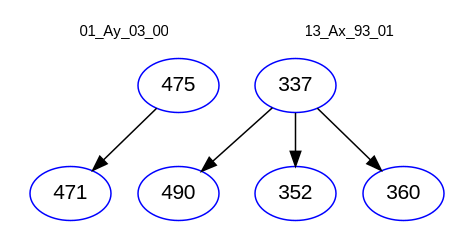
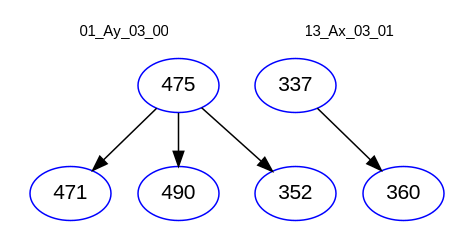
cluster "13_Ax_93_01": label "13_Ax_93_01" -> "13_Ax_03_01"
edge "337" -> "490": now "475" -> "490"
edge "337" -> "352": now "475" -> "352"
